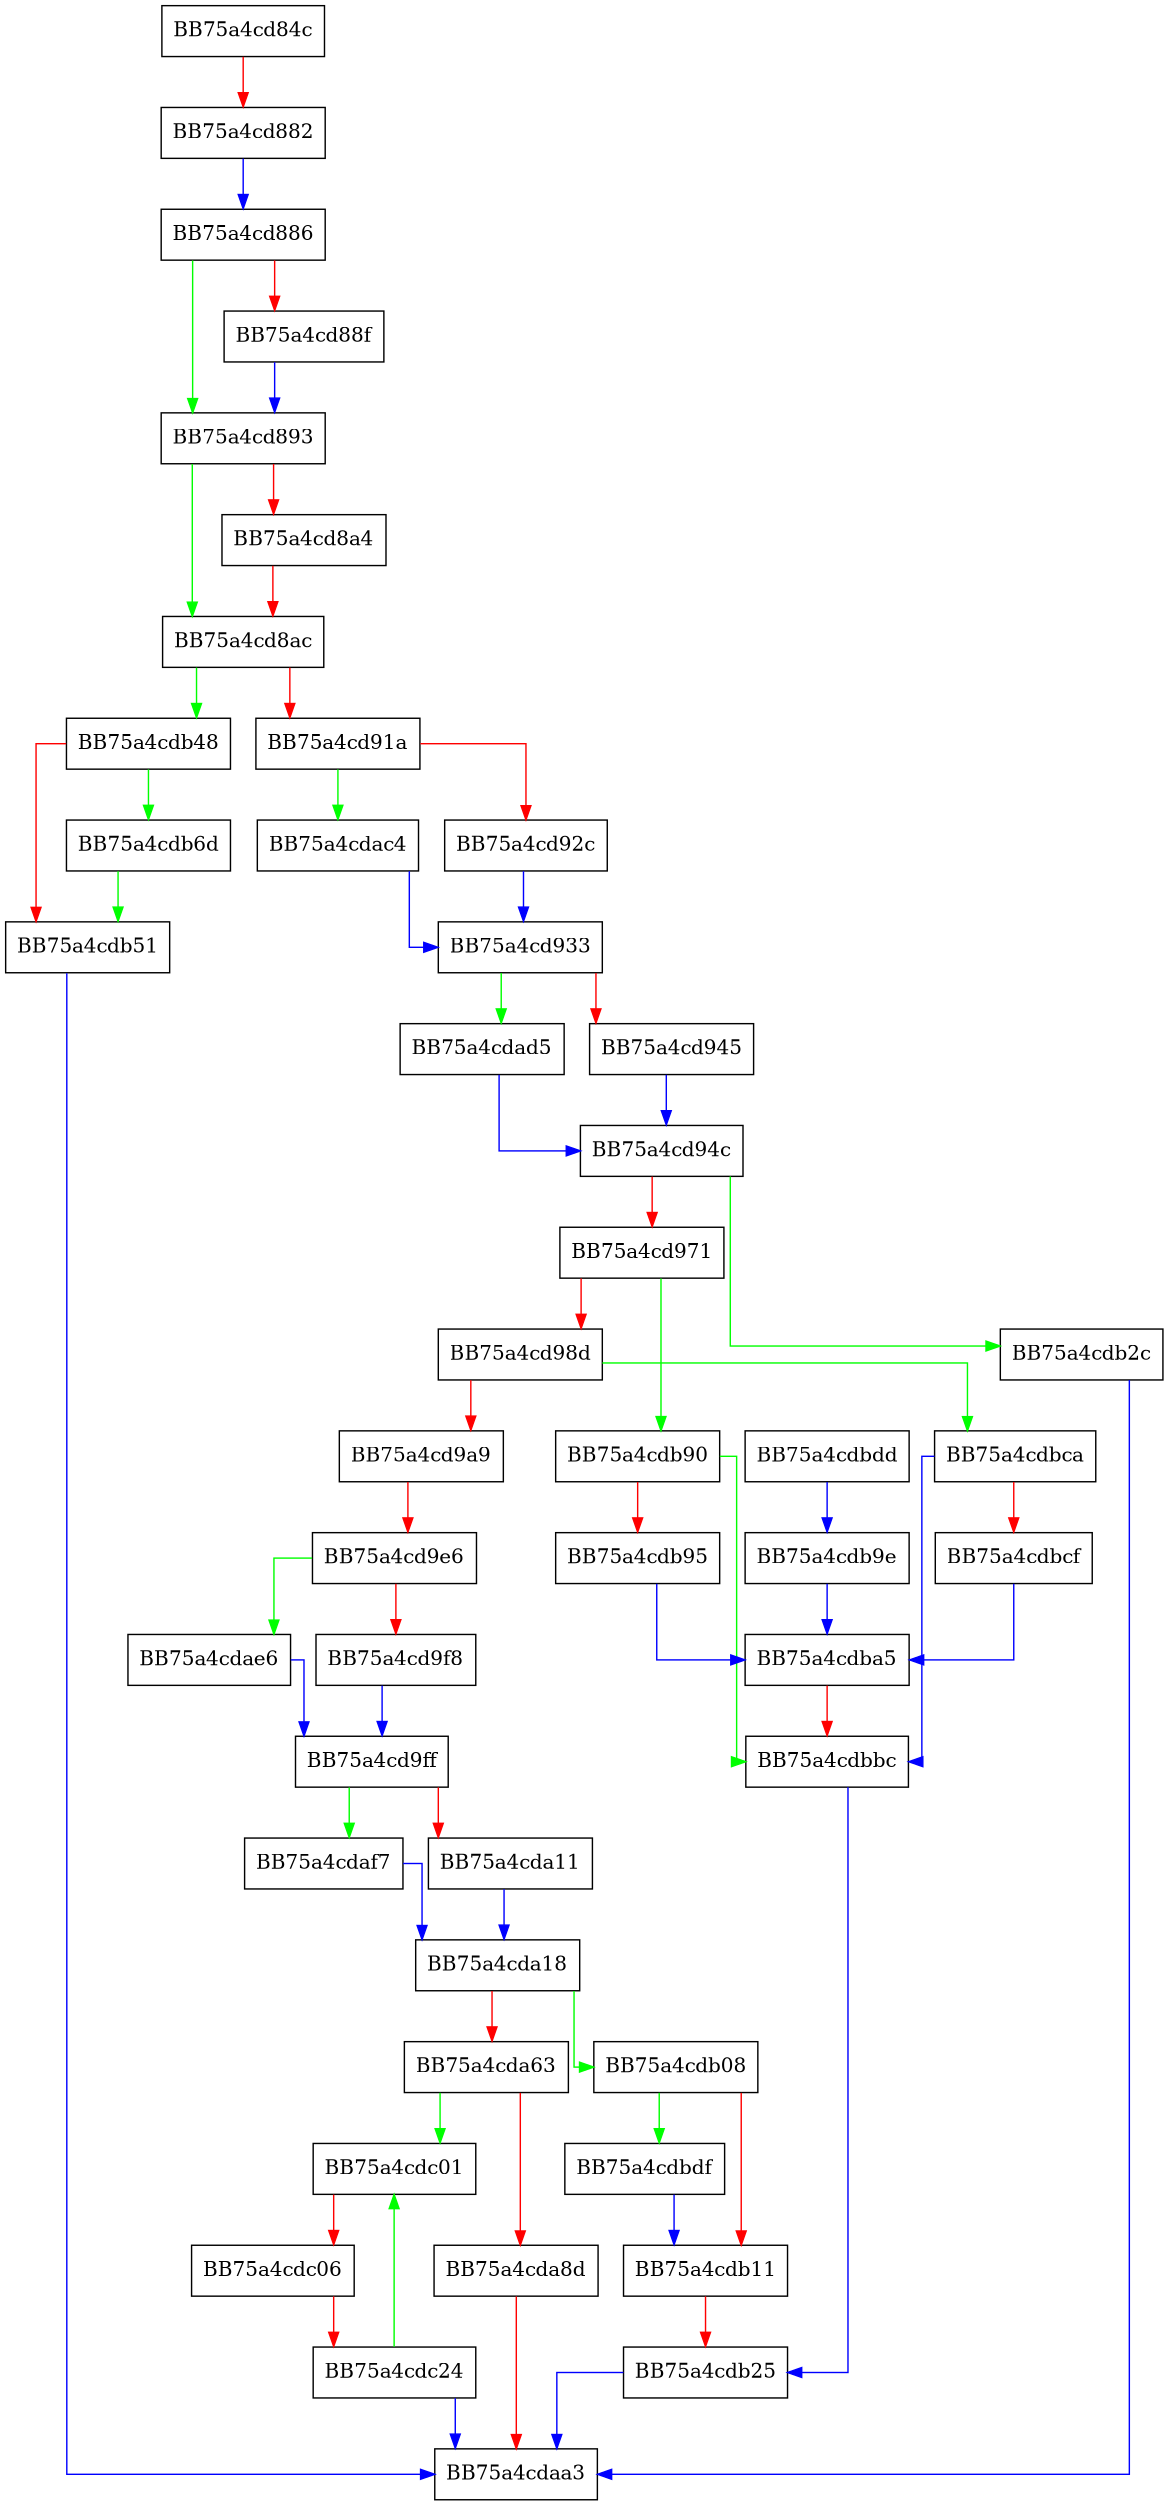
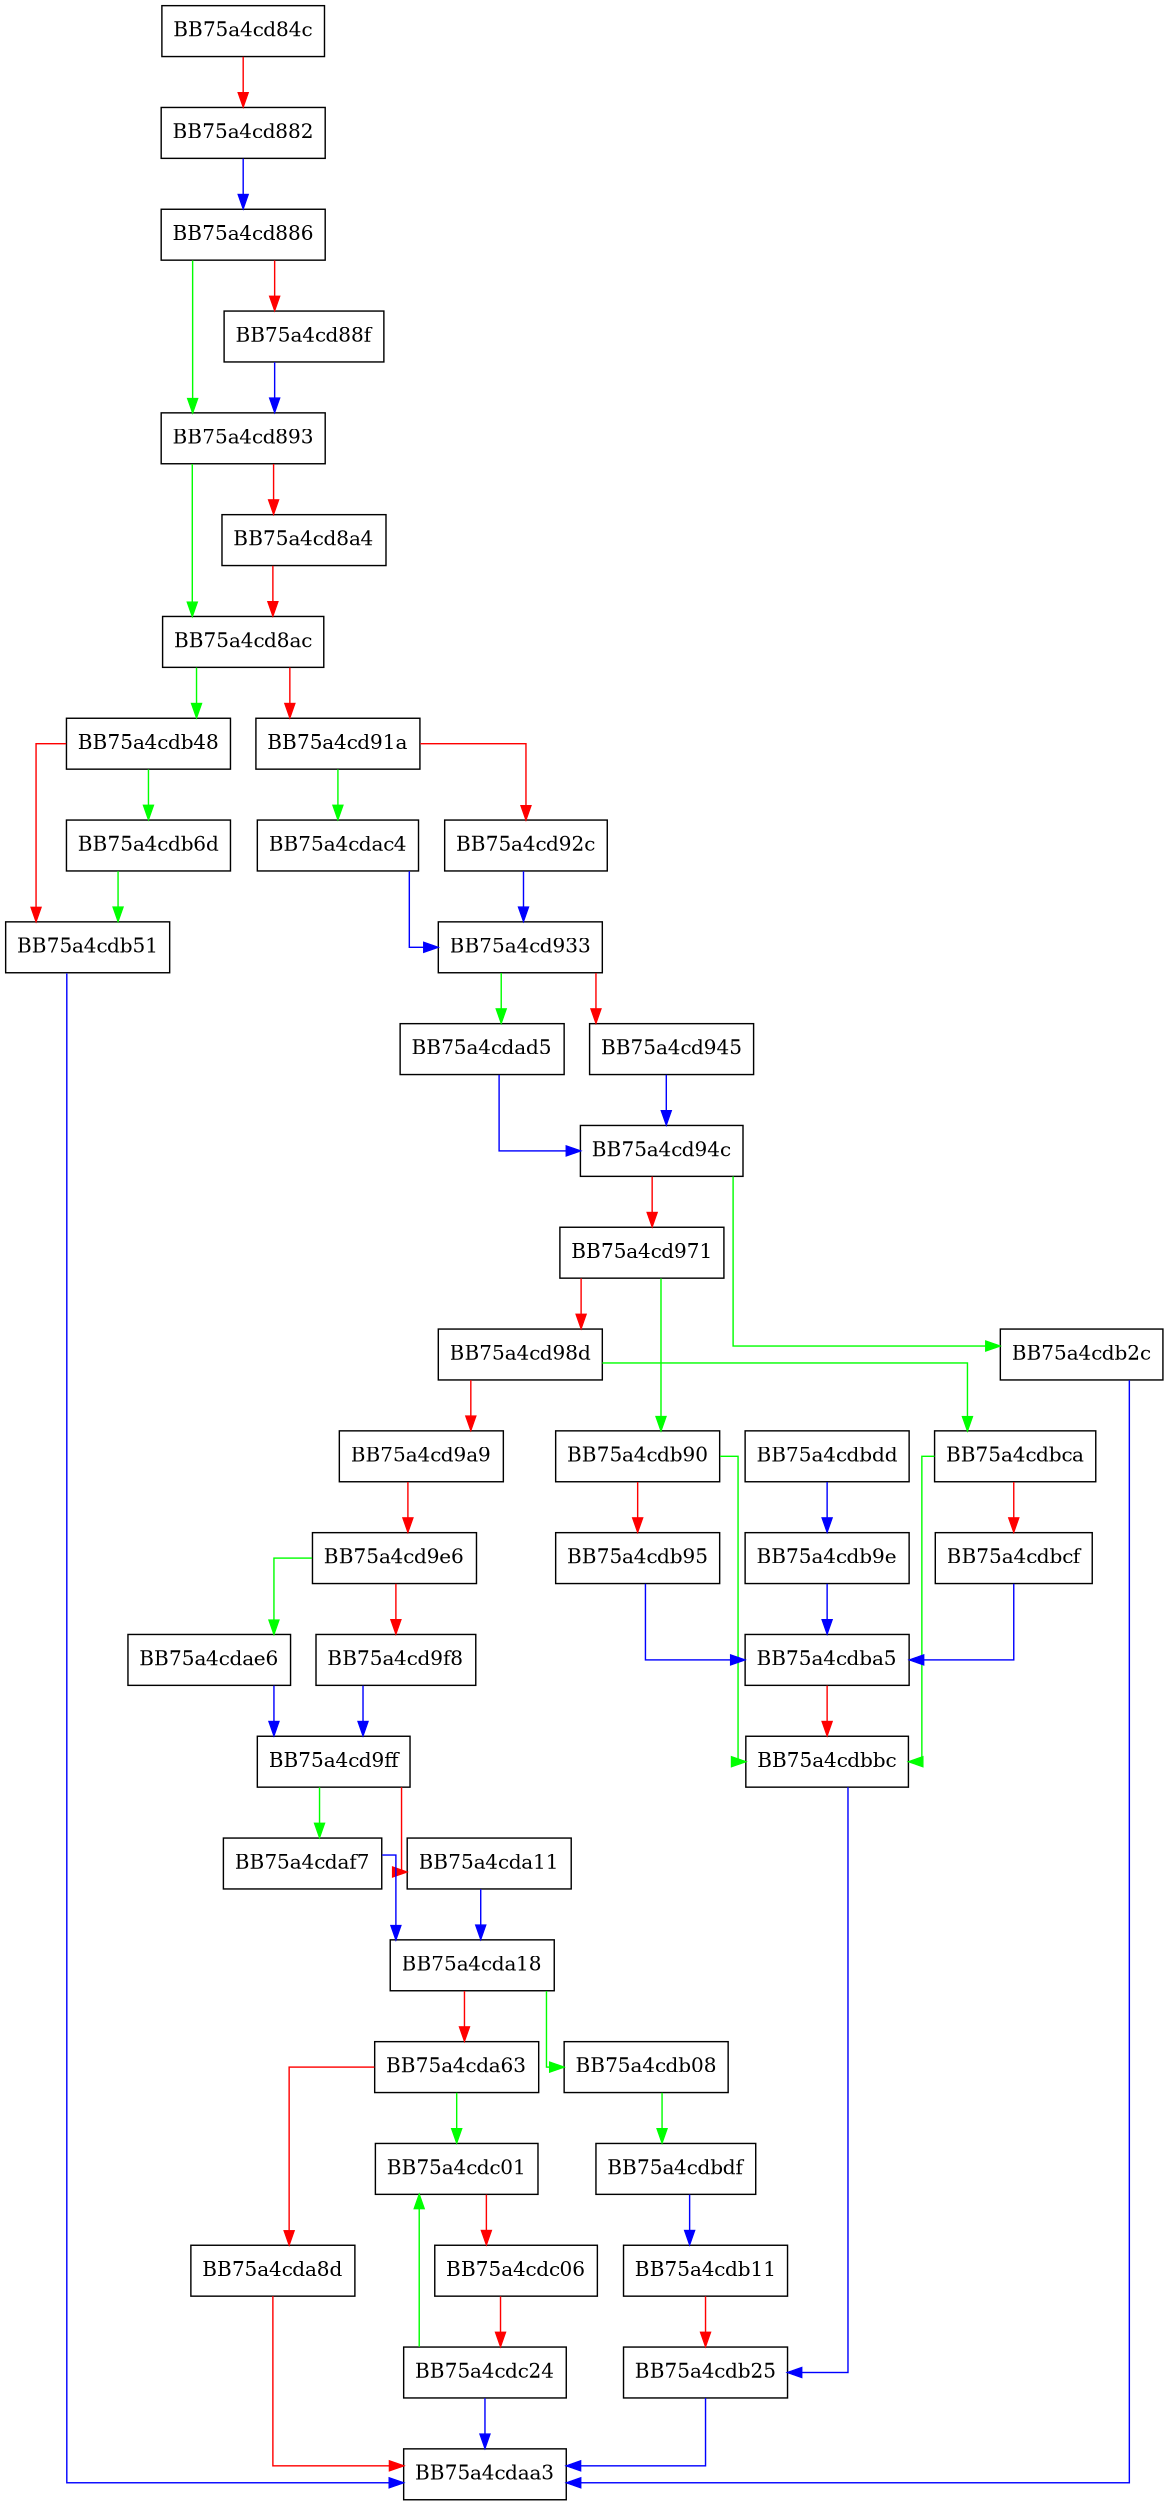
edge "BB75a4cdbca" -> "BB75a4cdbbc": color blue -> green
edge "BB75a4cdb08" -> "BB75a4cdb11": removed
